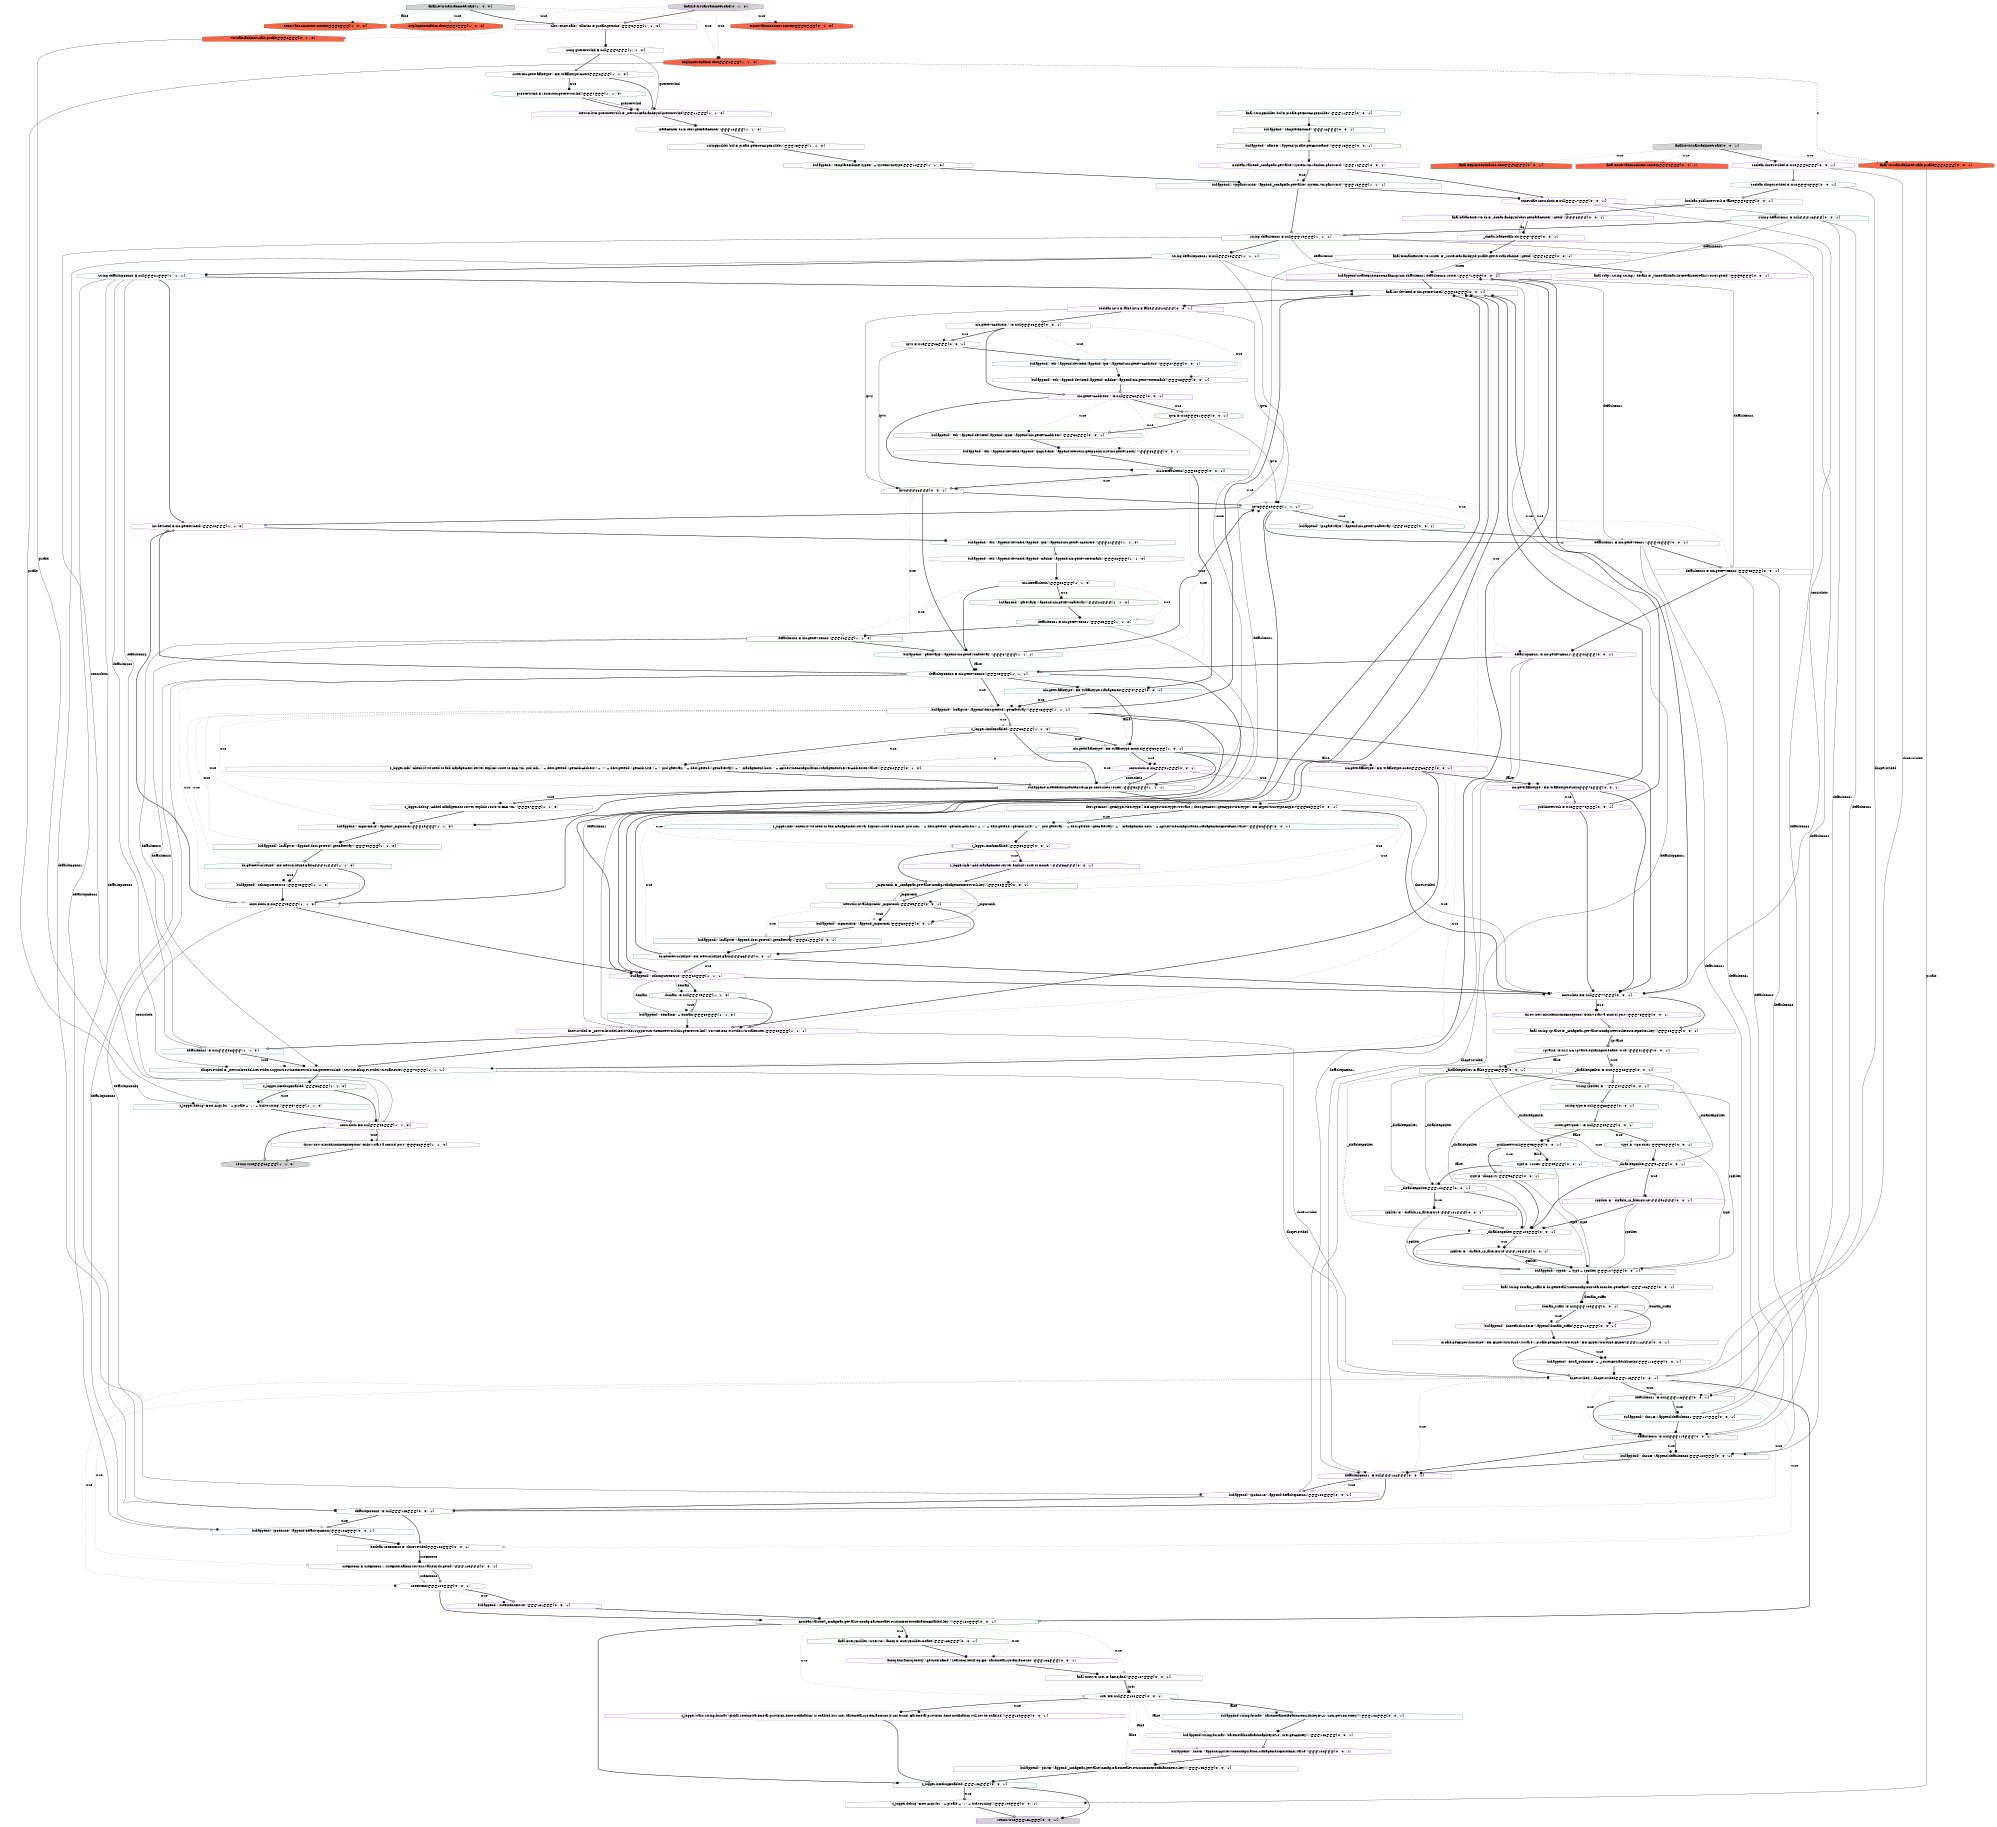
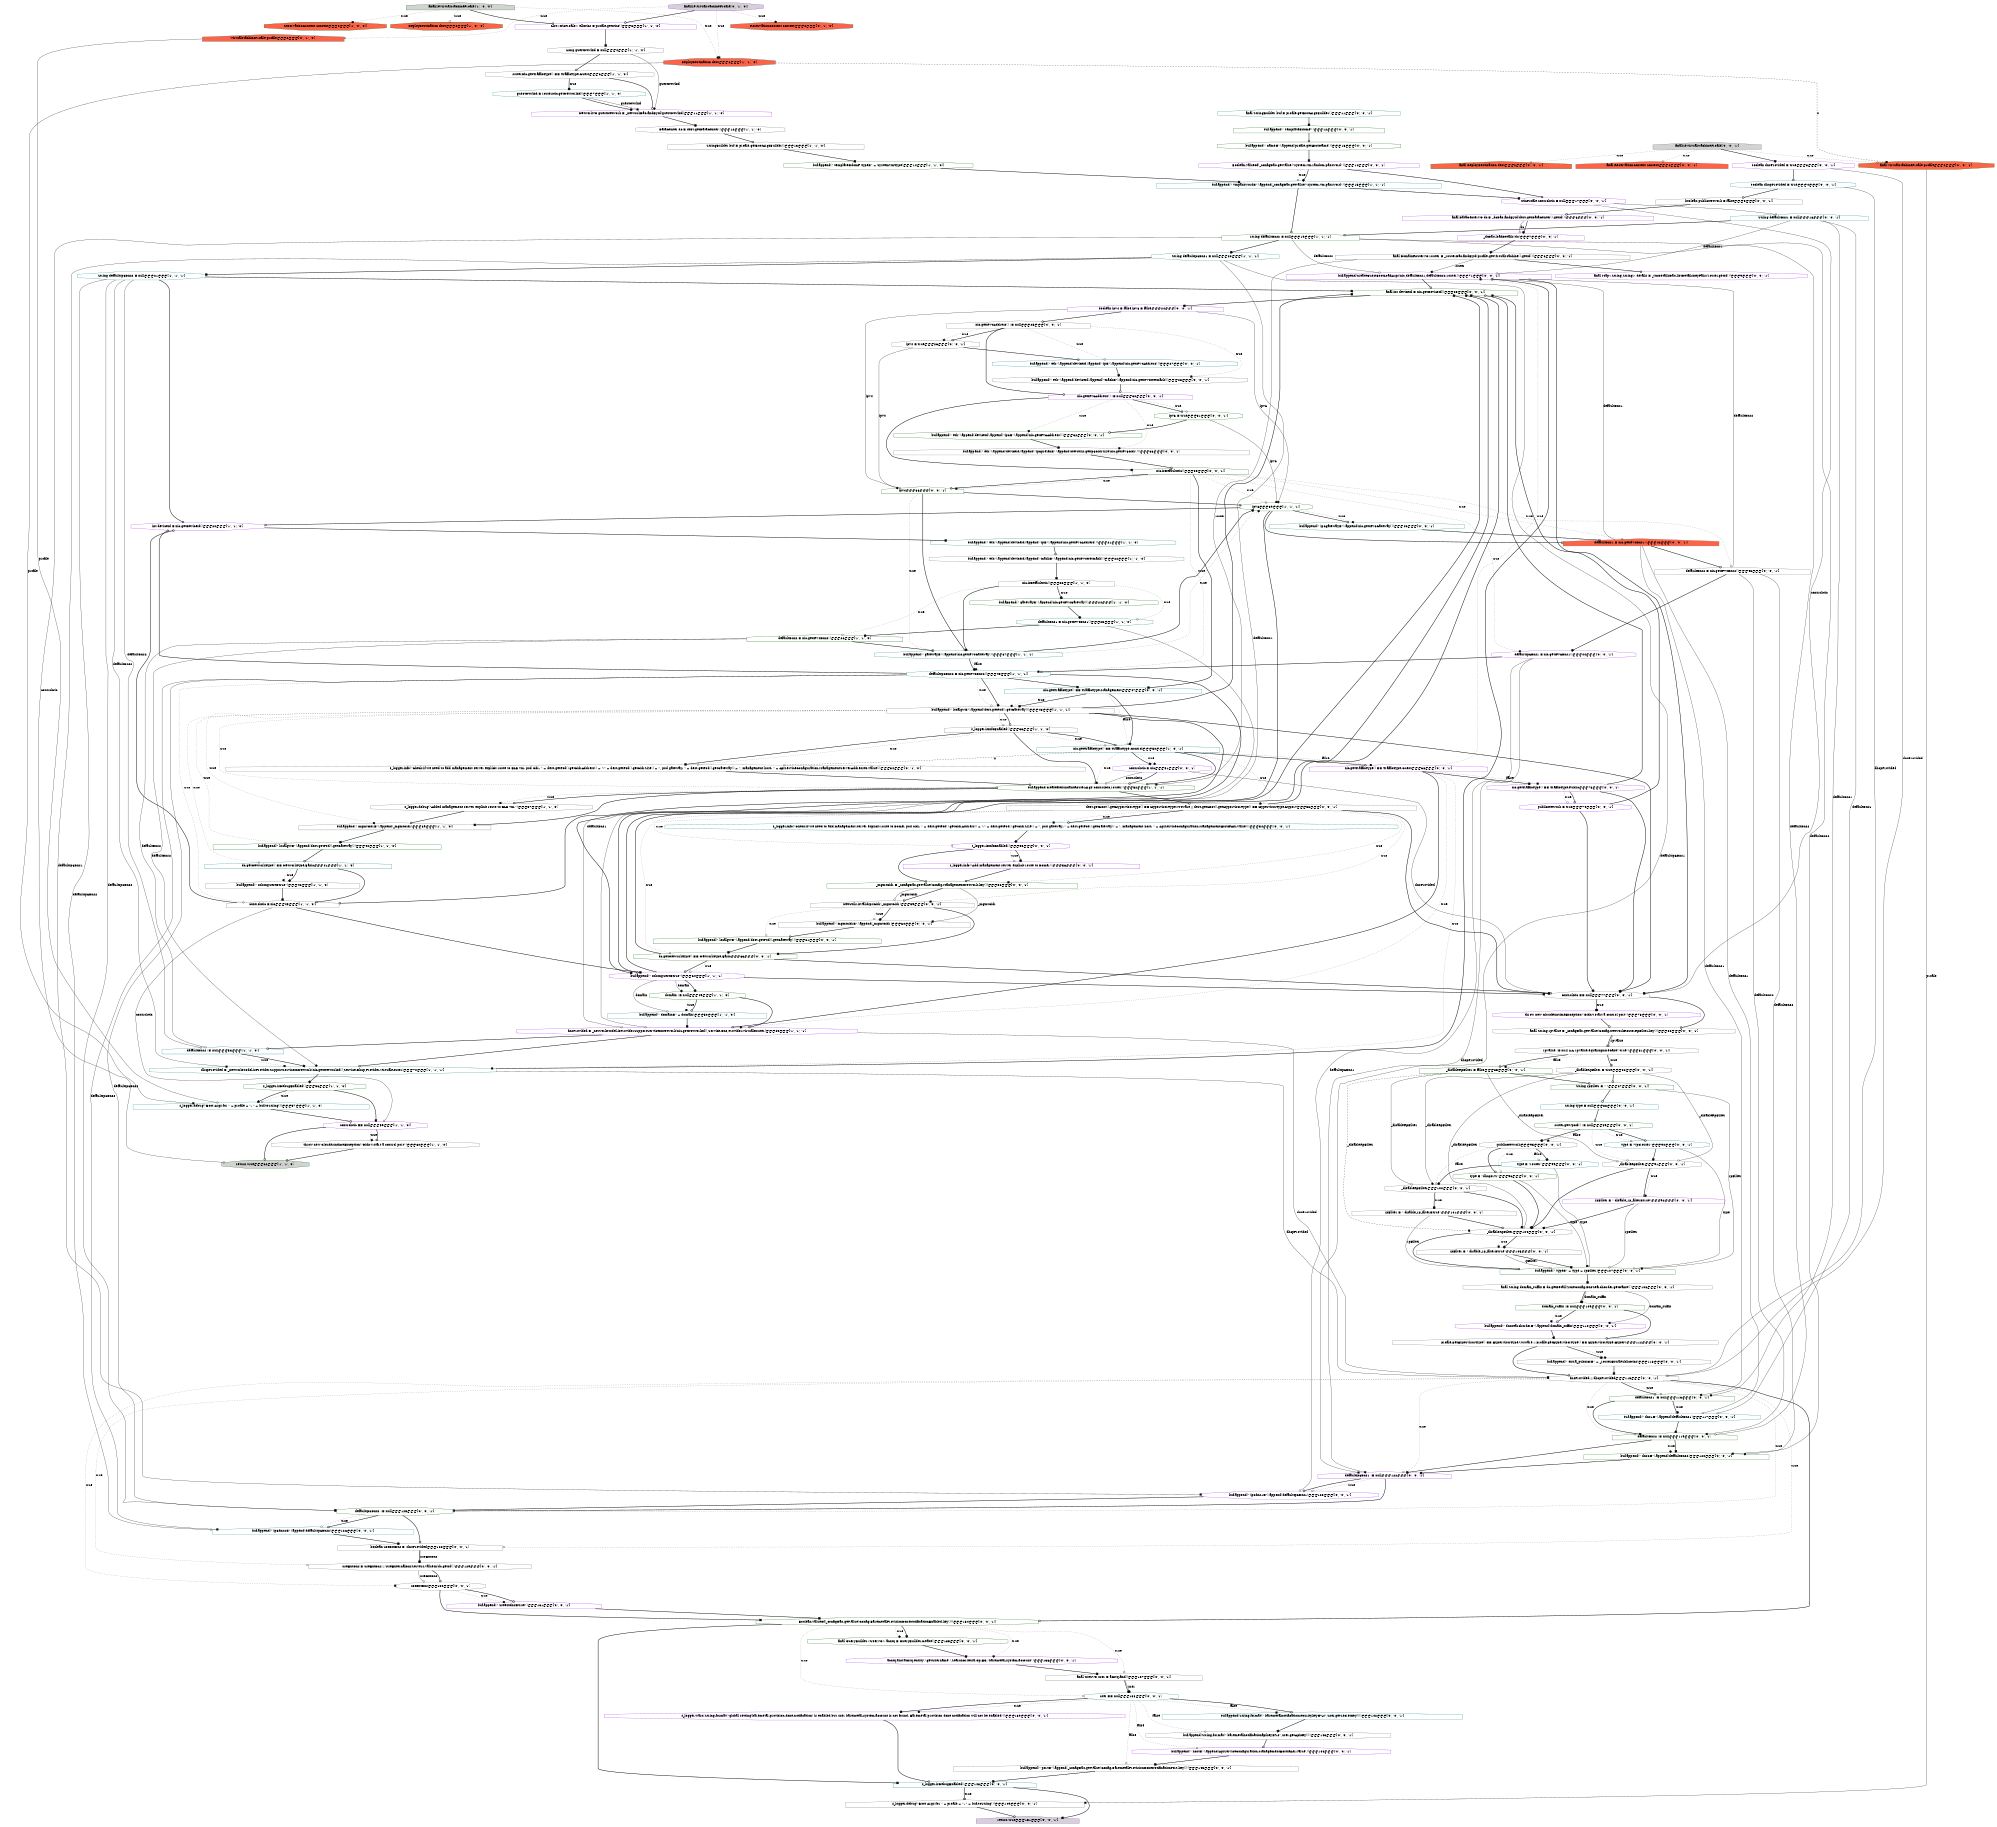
edge "finalizeVirtualMachineProfile['1', '0', '0']" -> "ReservationContext context@@@2@@@['1', '0', '0']": label "false" -> "true"
edge "String defaultDns2 = null@@@19@@@['1', '1', '1']" -> "controlNic == null@@@59@@@['1', '1', '0']": now "String defaultDns2 = null@@@19@@@['1', '1', '1']" -> "return true@@@62@@@['1', '1', '0']"
node "defaultDns1 = nic.getIPv4Dns1()@@@42@@@['0', '0', '1']": fillcolor white -> tomato
